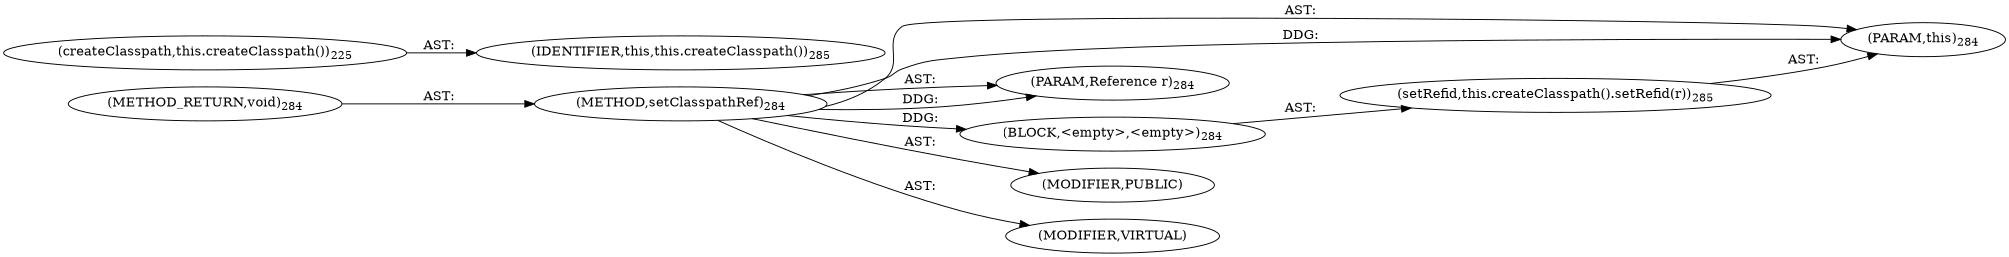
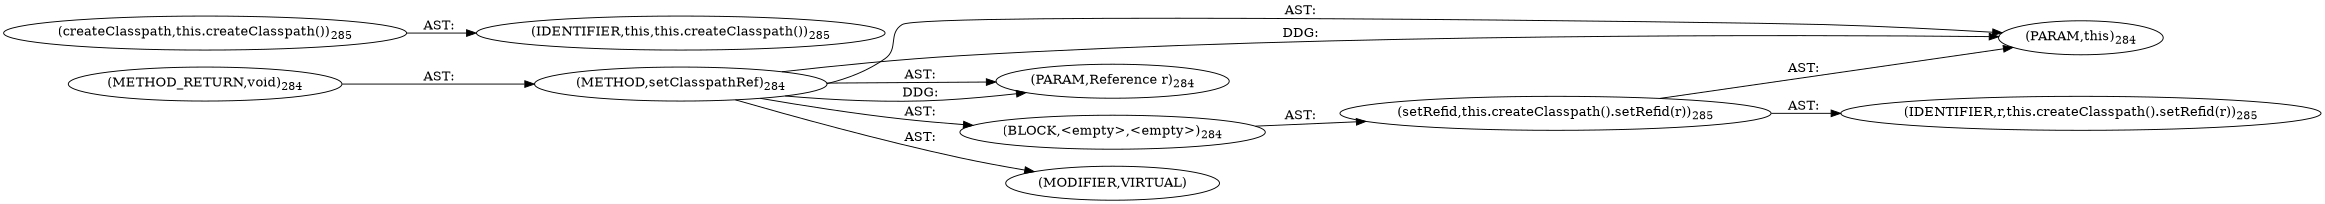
node "(createClasspath,this.createClasspath())": text "225" -> "285"
node "(IDENTIFIER,r,this.createClasspath().setRefid(r))": added
edge "(METHOD,setClasspathRef)" -> "(BLOCK,<empty>,<empty>)": label "DDG: " -> "AST: "
node "(MODIFIER,PUBLIC)": removed
